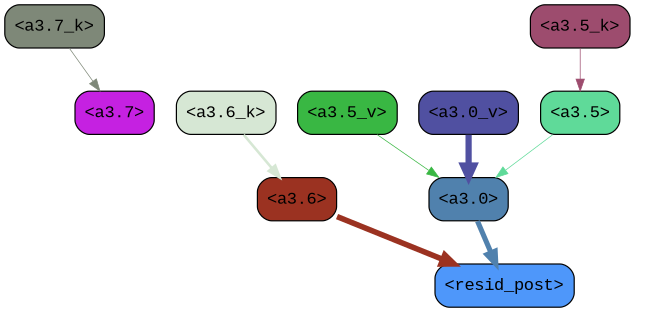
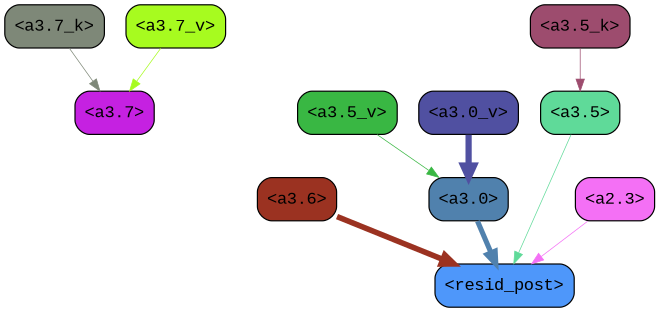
node "<a3.7_v>": added
node "<a3.6_k>": removed
edge "<a3.5>" -> "<a3.0>": now "<a3.5>" -> "<resid_post>"
node "<a2.3>": added
